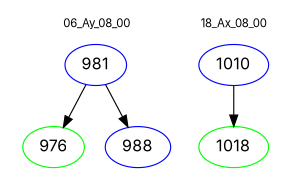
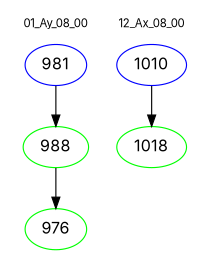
cluster "06_Ay_08_00": label "06_Ay_08_00" -> "01_Ay_08_00"
cluster "18_Ax_08_00": label "18_Ax_08_00" -> "12_Ax_08_00"
edge "981" -> "976": now "988" -> "976"
node "988": color blue -> green
